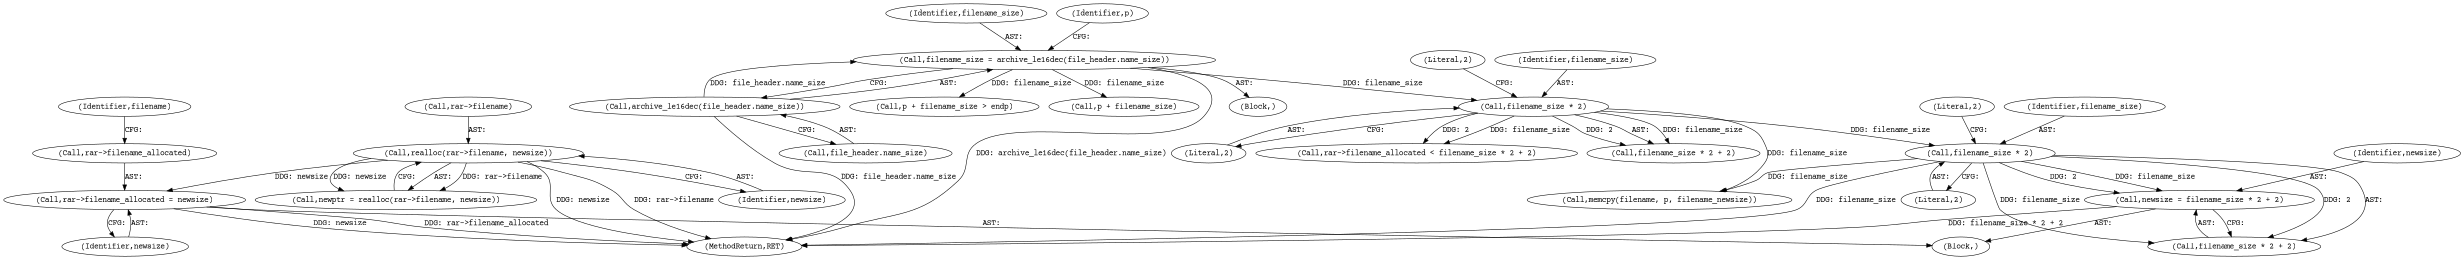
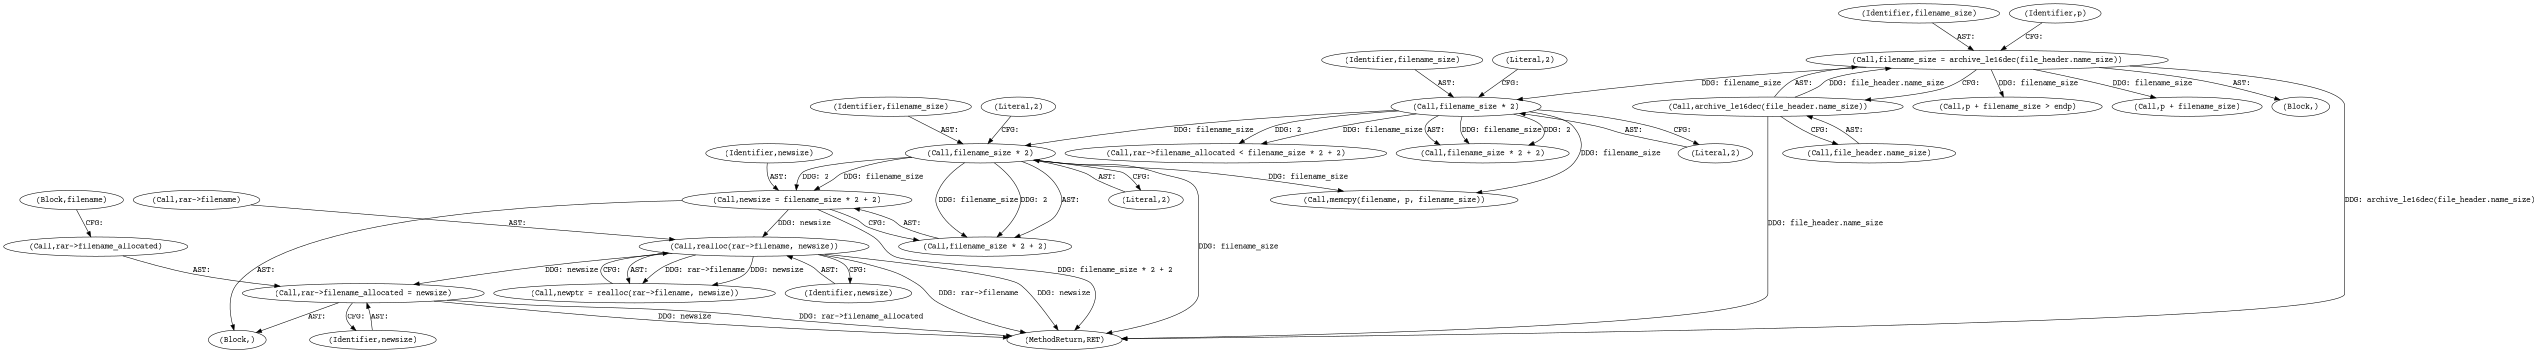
node "(Identifier,filename)": label "(Identifier,filename)" -> "(Block,filename)"
node "(Call,memcpy(filename, p, filename_newsize))": label "(Call,memcpy(filename, p, filename_newsize))" -> "(Call,memcpy(filename, p, filename_size))"
edge "(Call,newsize = filename_size * 2 + 2)" -> "(Call,realloc(rar->filename, newsize))": added, label "DDG: newsize"
